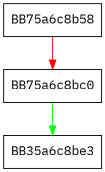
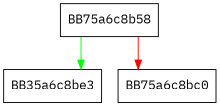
edge "BB75a6c8bc0" -> "BB35a6c8be3": now "BB75a6c8b58" -> "BB35a6c8be3"
